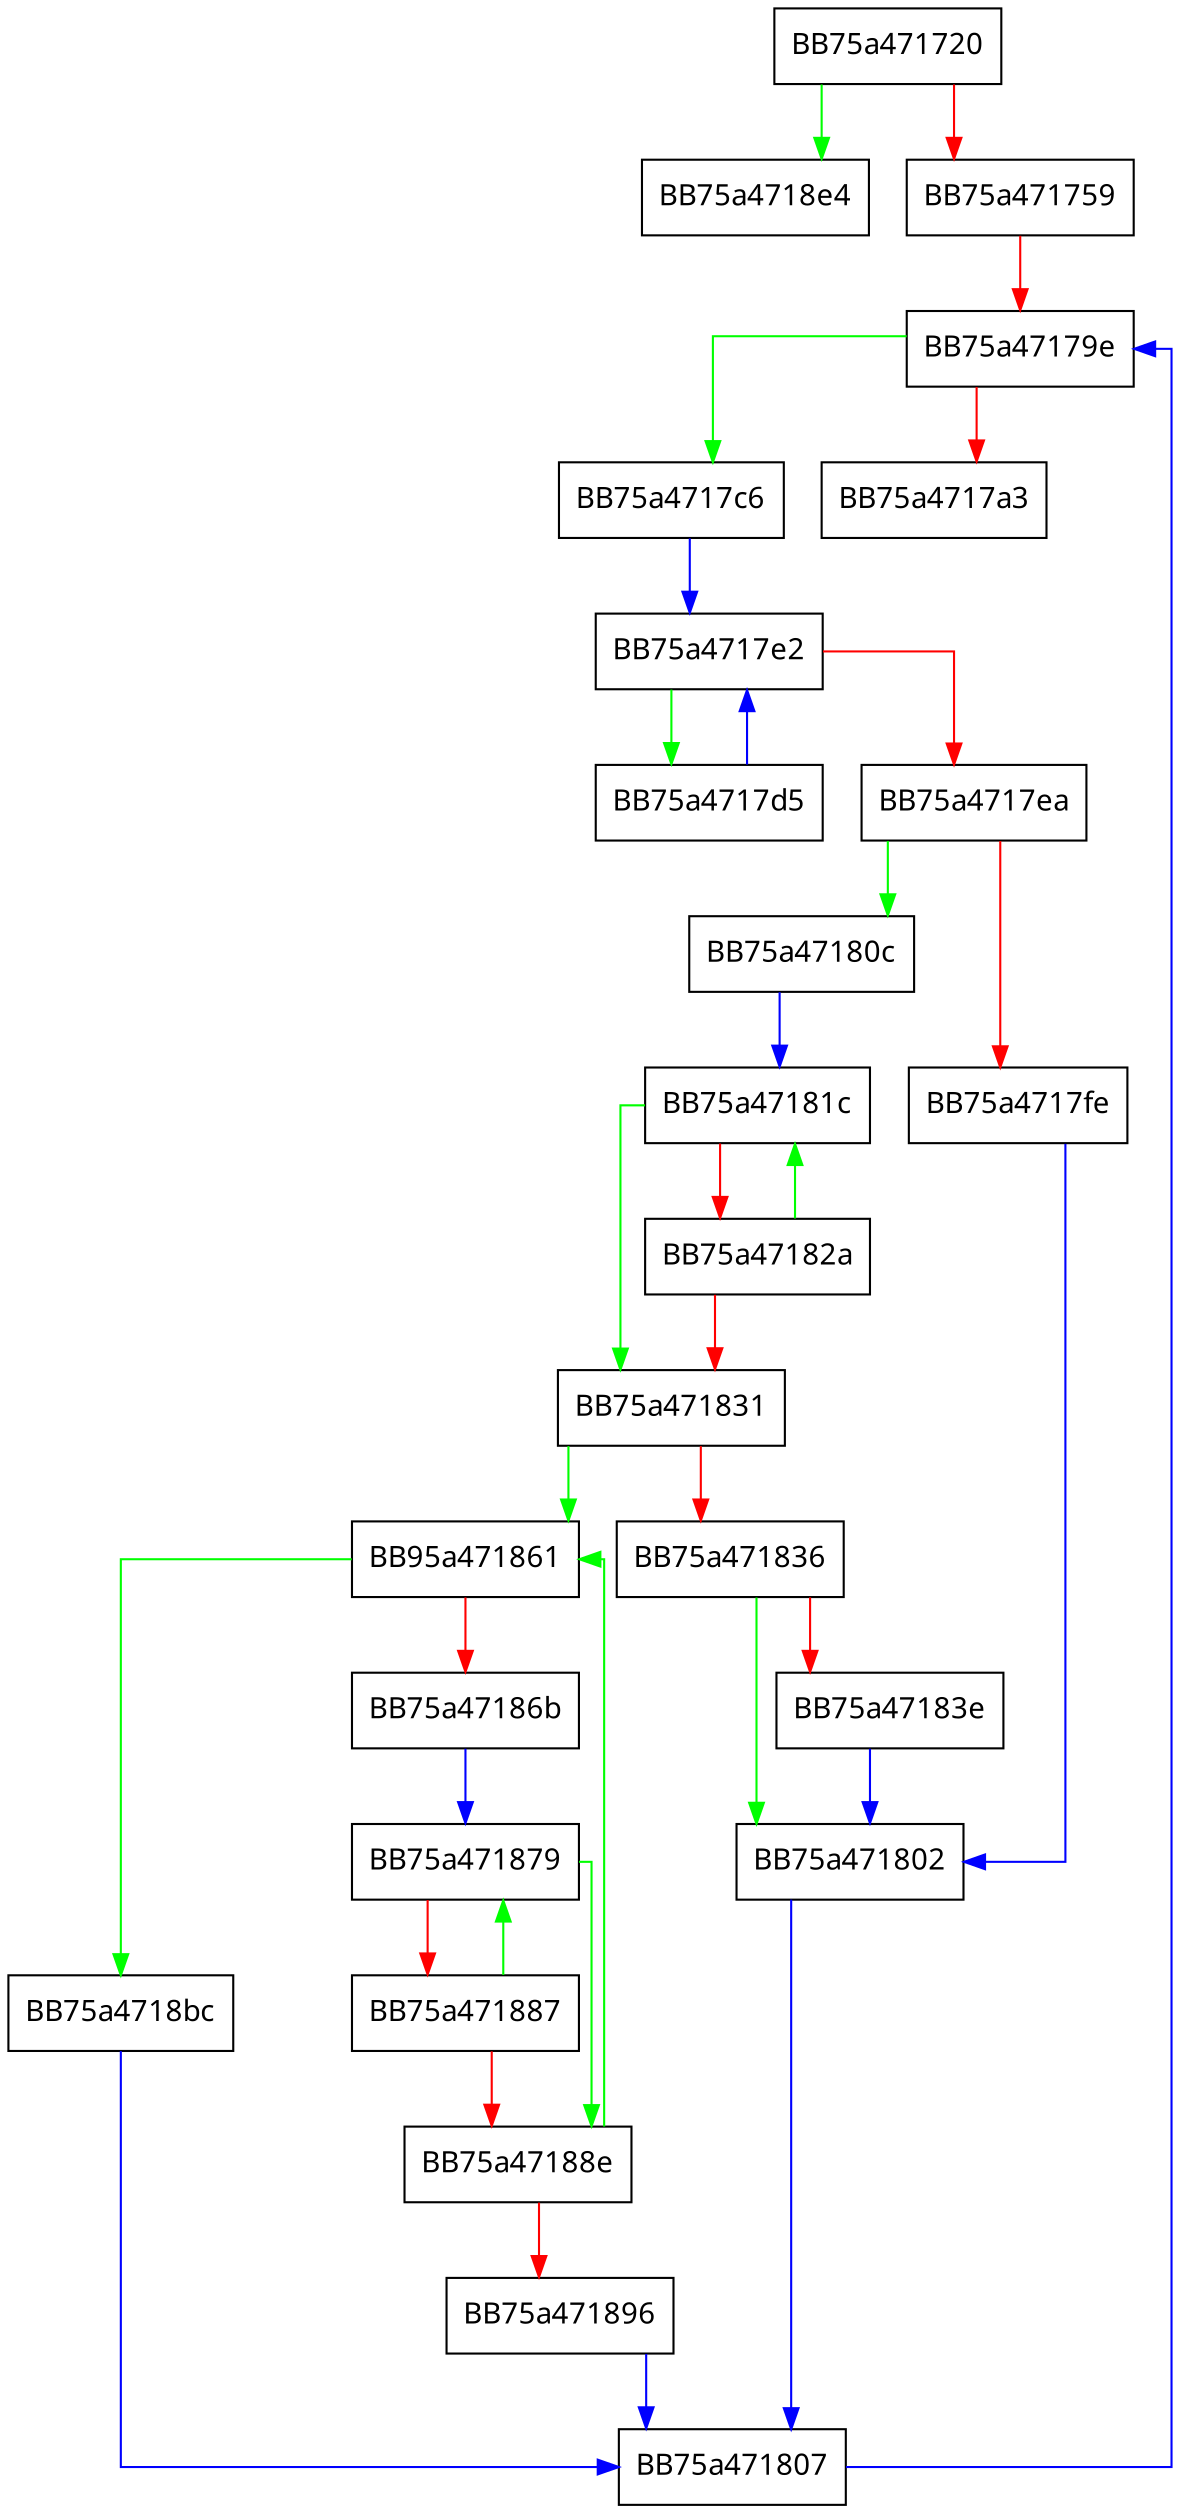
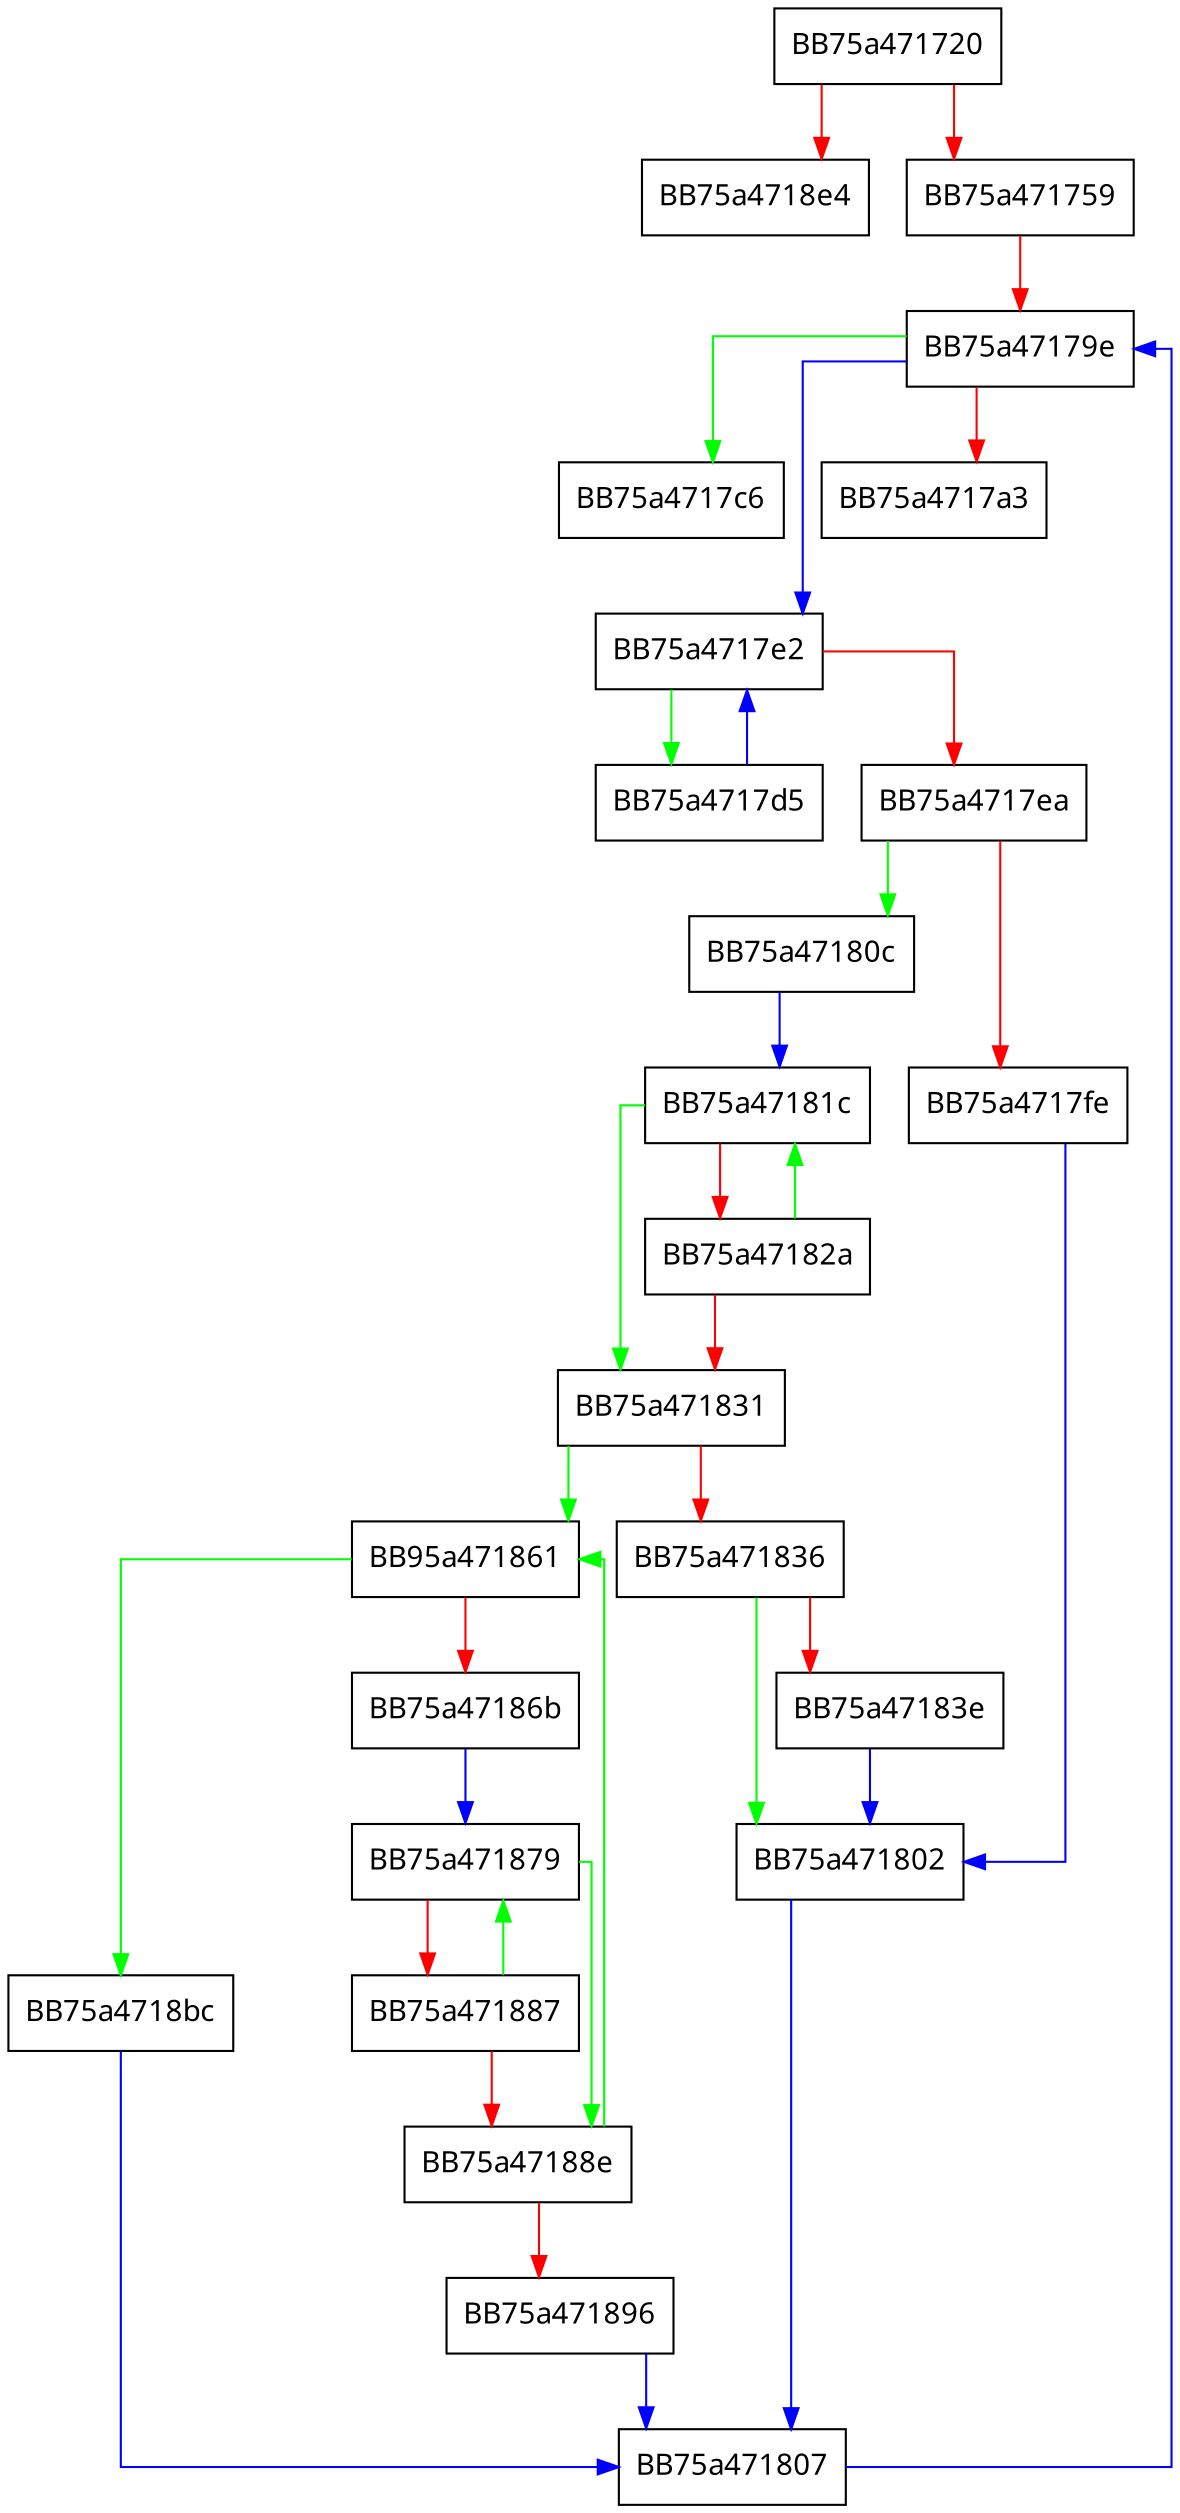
edge "BB75a471720" -> "BB75a4718e4": color green -> red
edge "BB75a4717c6" -> "BB75a4717e2": now "BB75a47179e" -> "BB75a4717e2"
